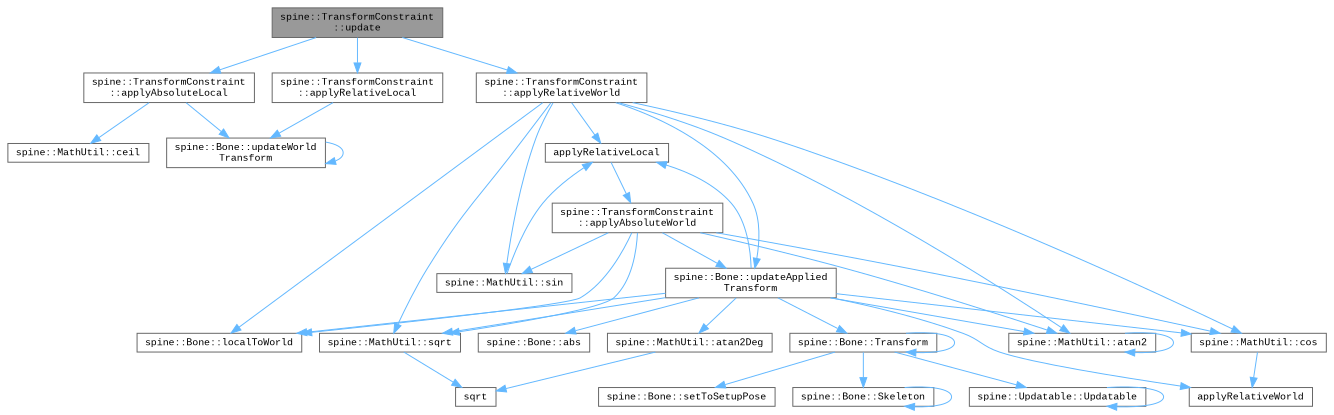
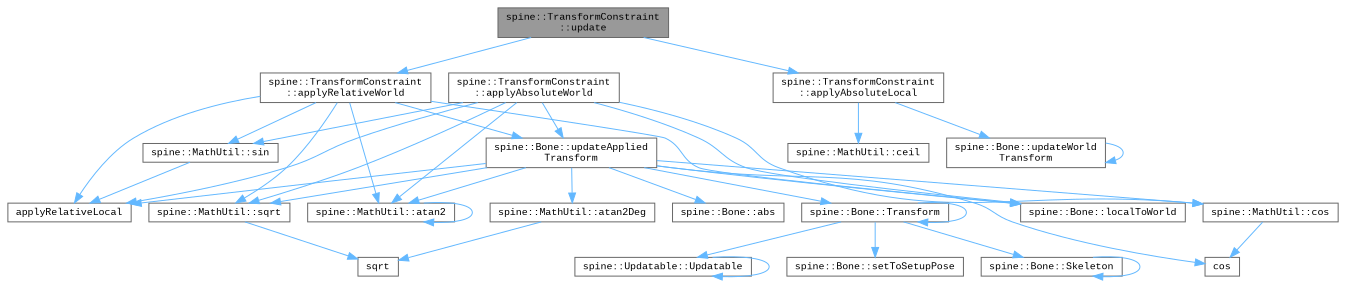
node "spine::TransformConstraint ::applyRelativeLocal": removed
edge "applyRelativeLocal" -> "spine::TransformConstraint ::applyAbsoluteWorld": reversed
edge "spine::TransformConstraint ::applyRelativeWorld" -> "spine::MathUtil::cos": removed
node "applyRelativeWorld": label "applyRelativeWorld" -> "cos"
